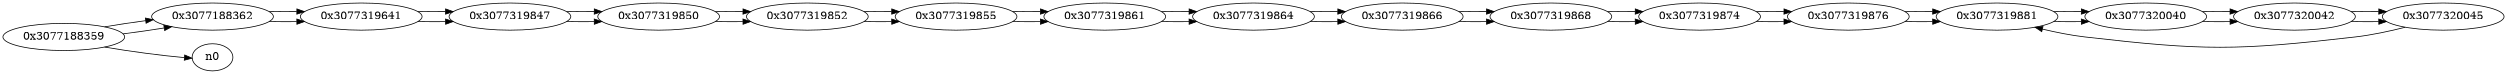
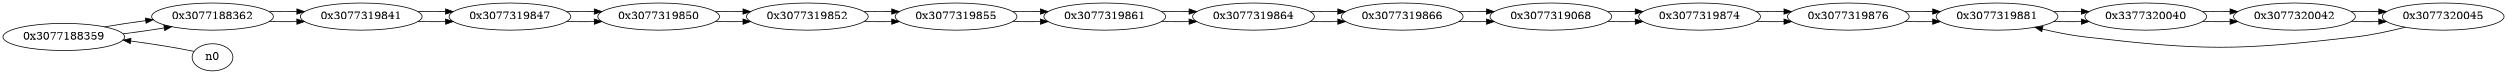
node "0x3077319641": label "0x3077319641" -> "0x3077319841"
node "0x3077319868": label "0x3077319868" -> "0x3077319068"
node "0x3077320040": label "0x3077320040" -> "0x3377320040"
edge "0x3077188359" -> "n0": reversed
